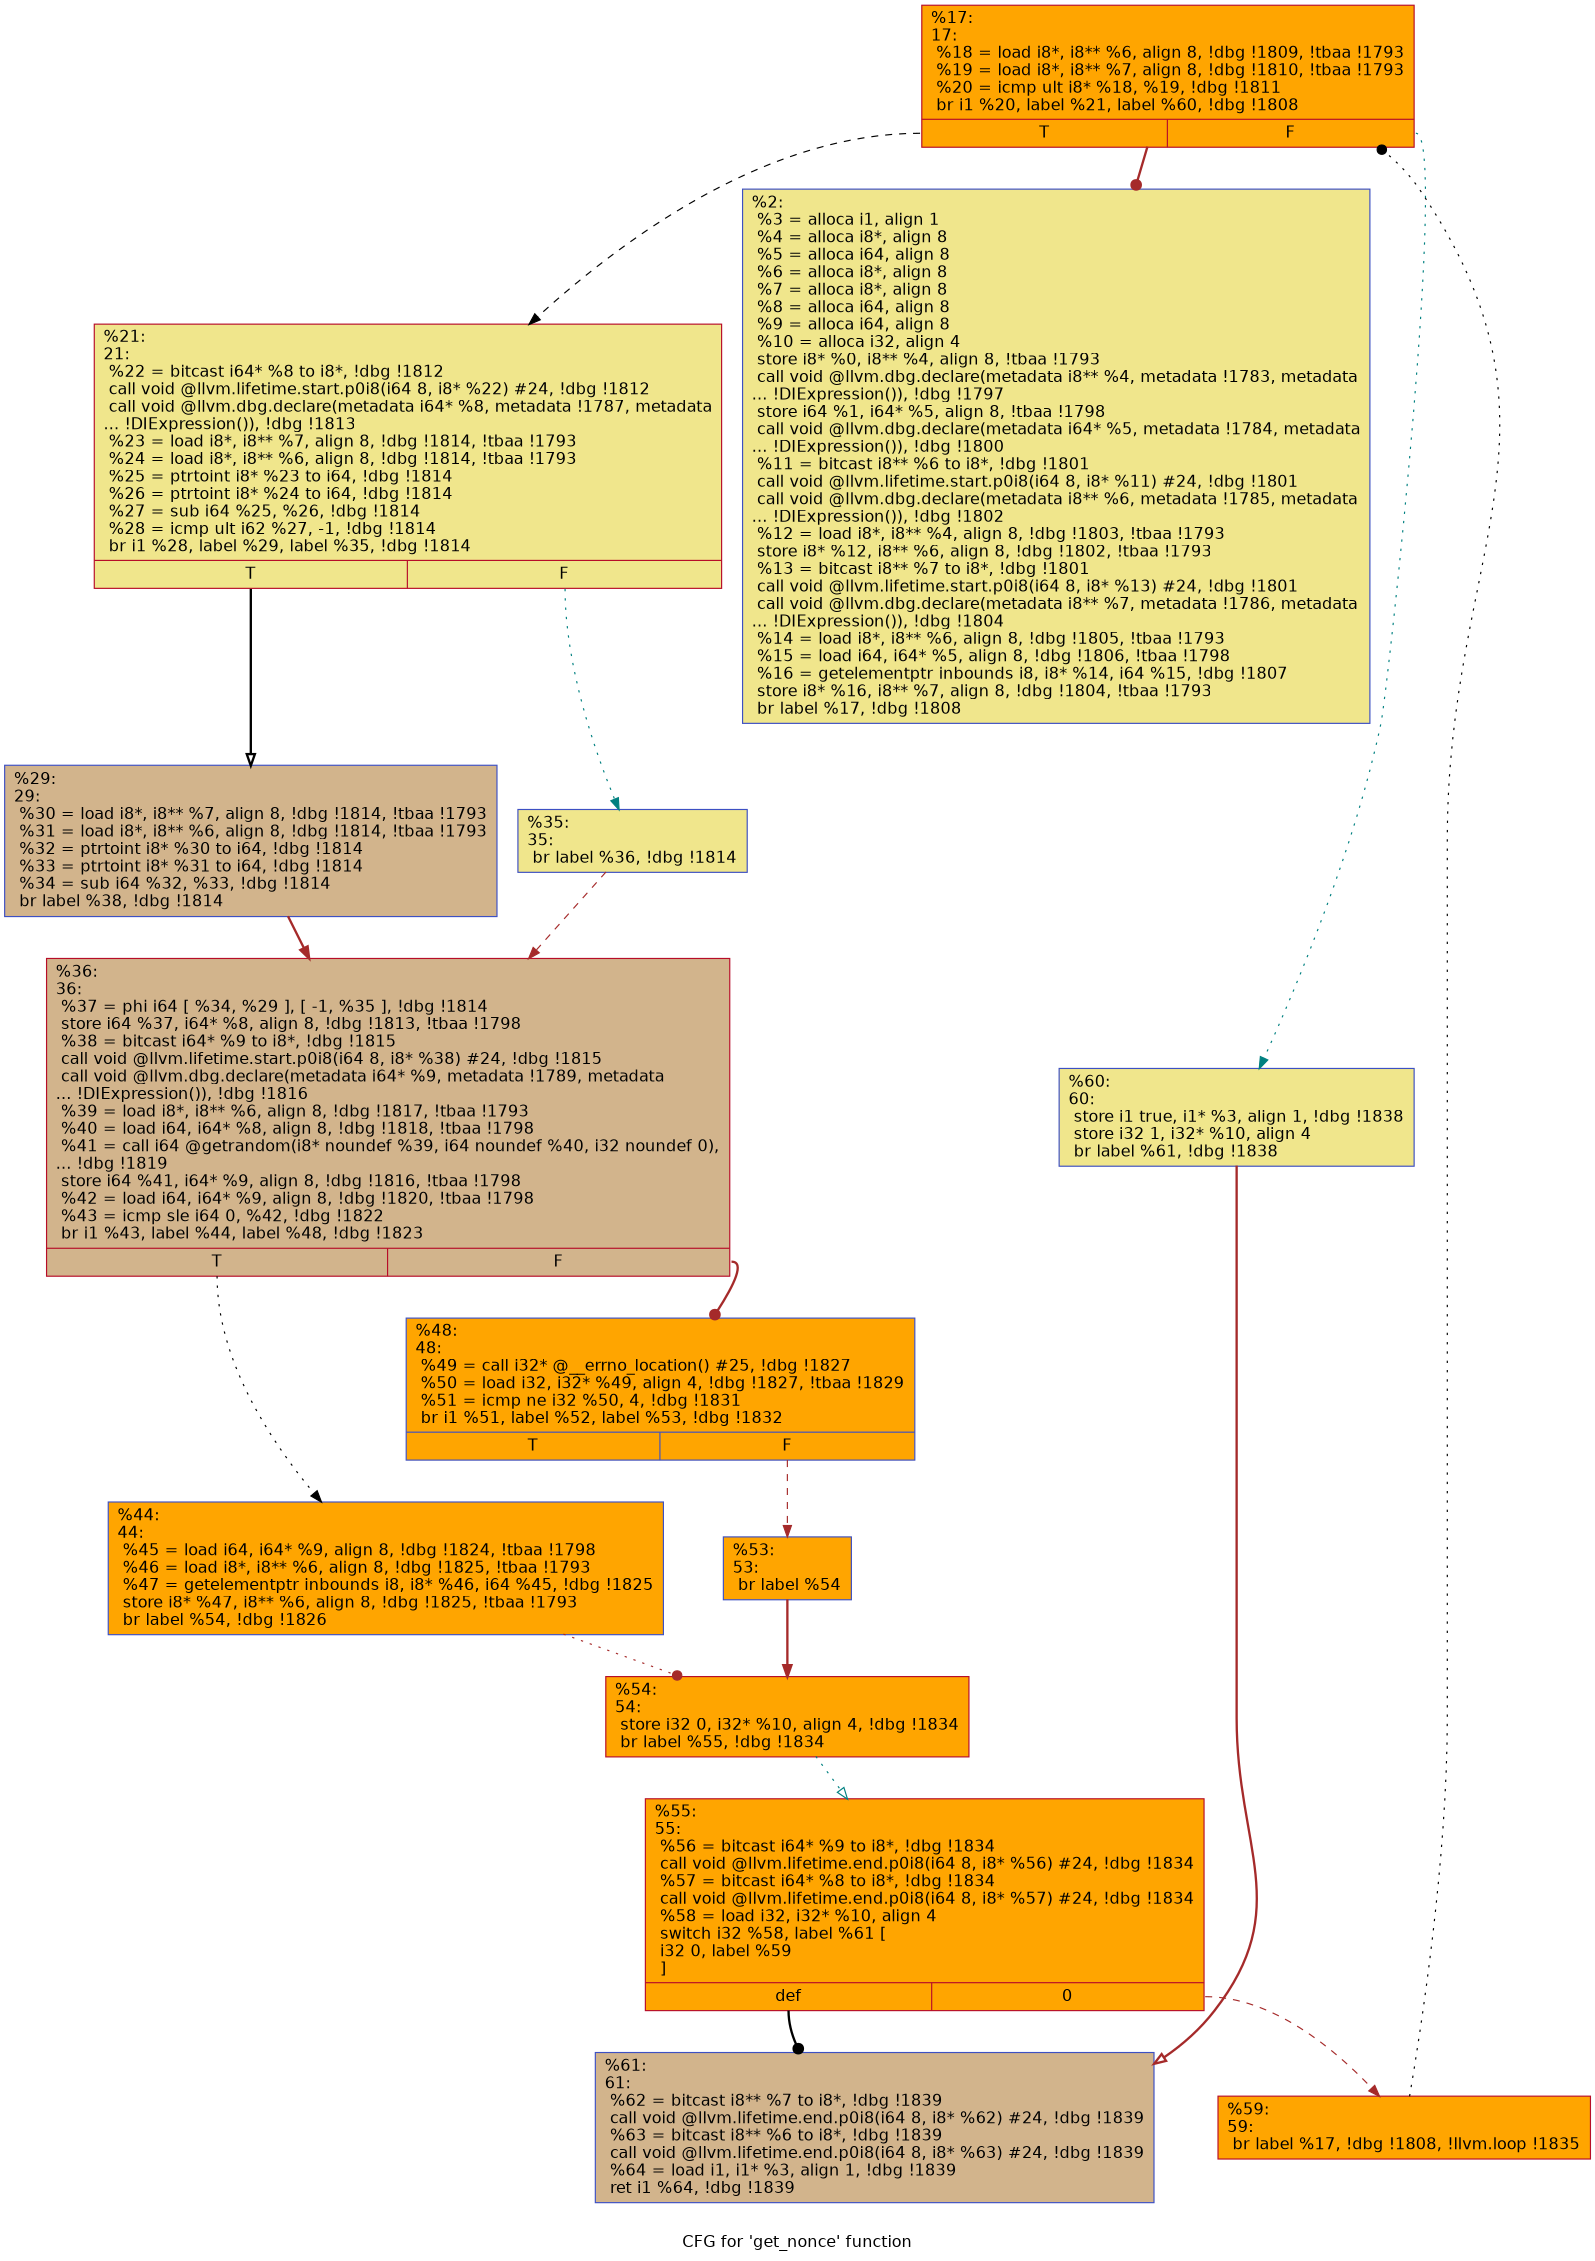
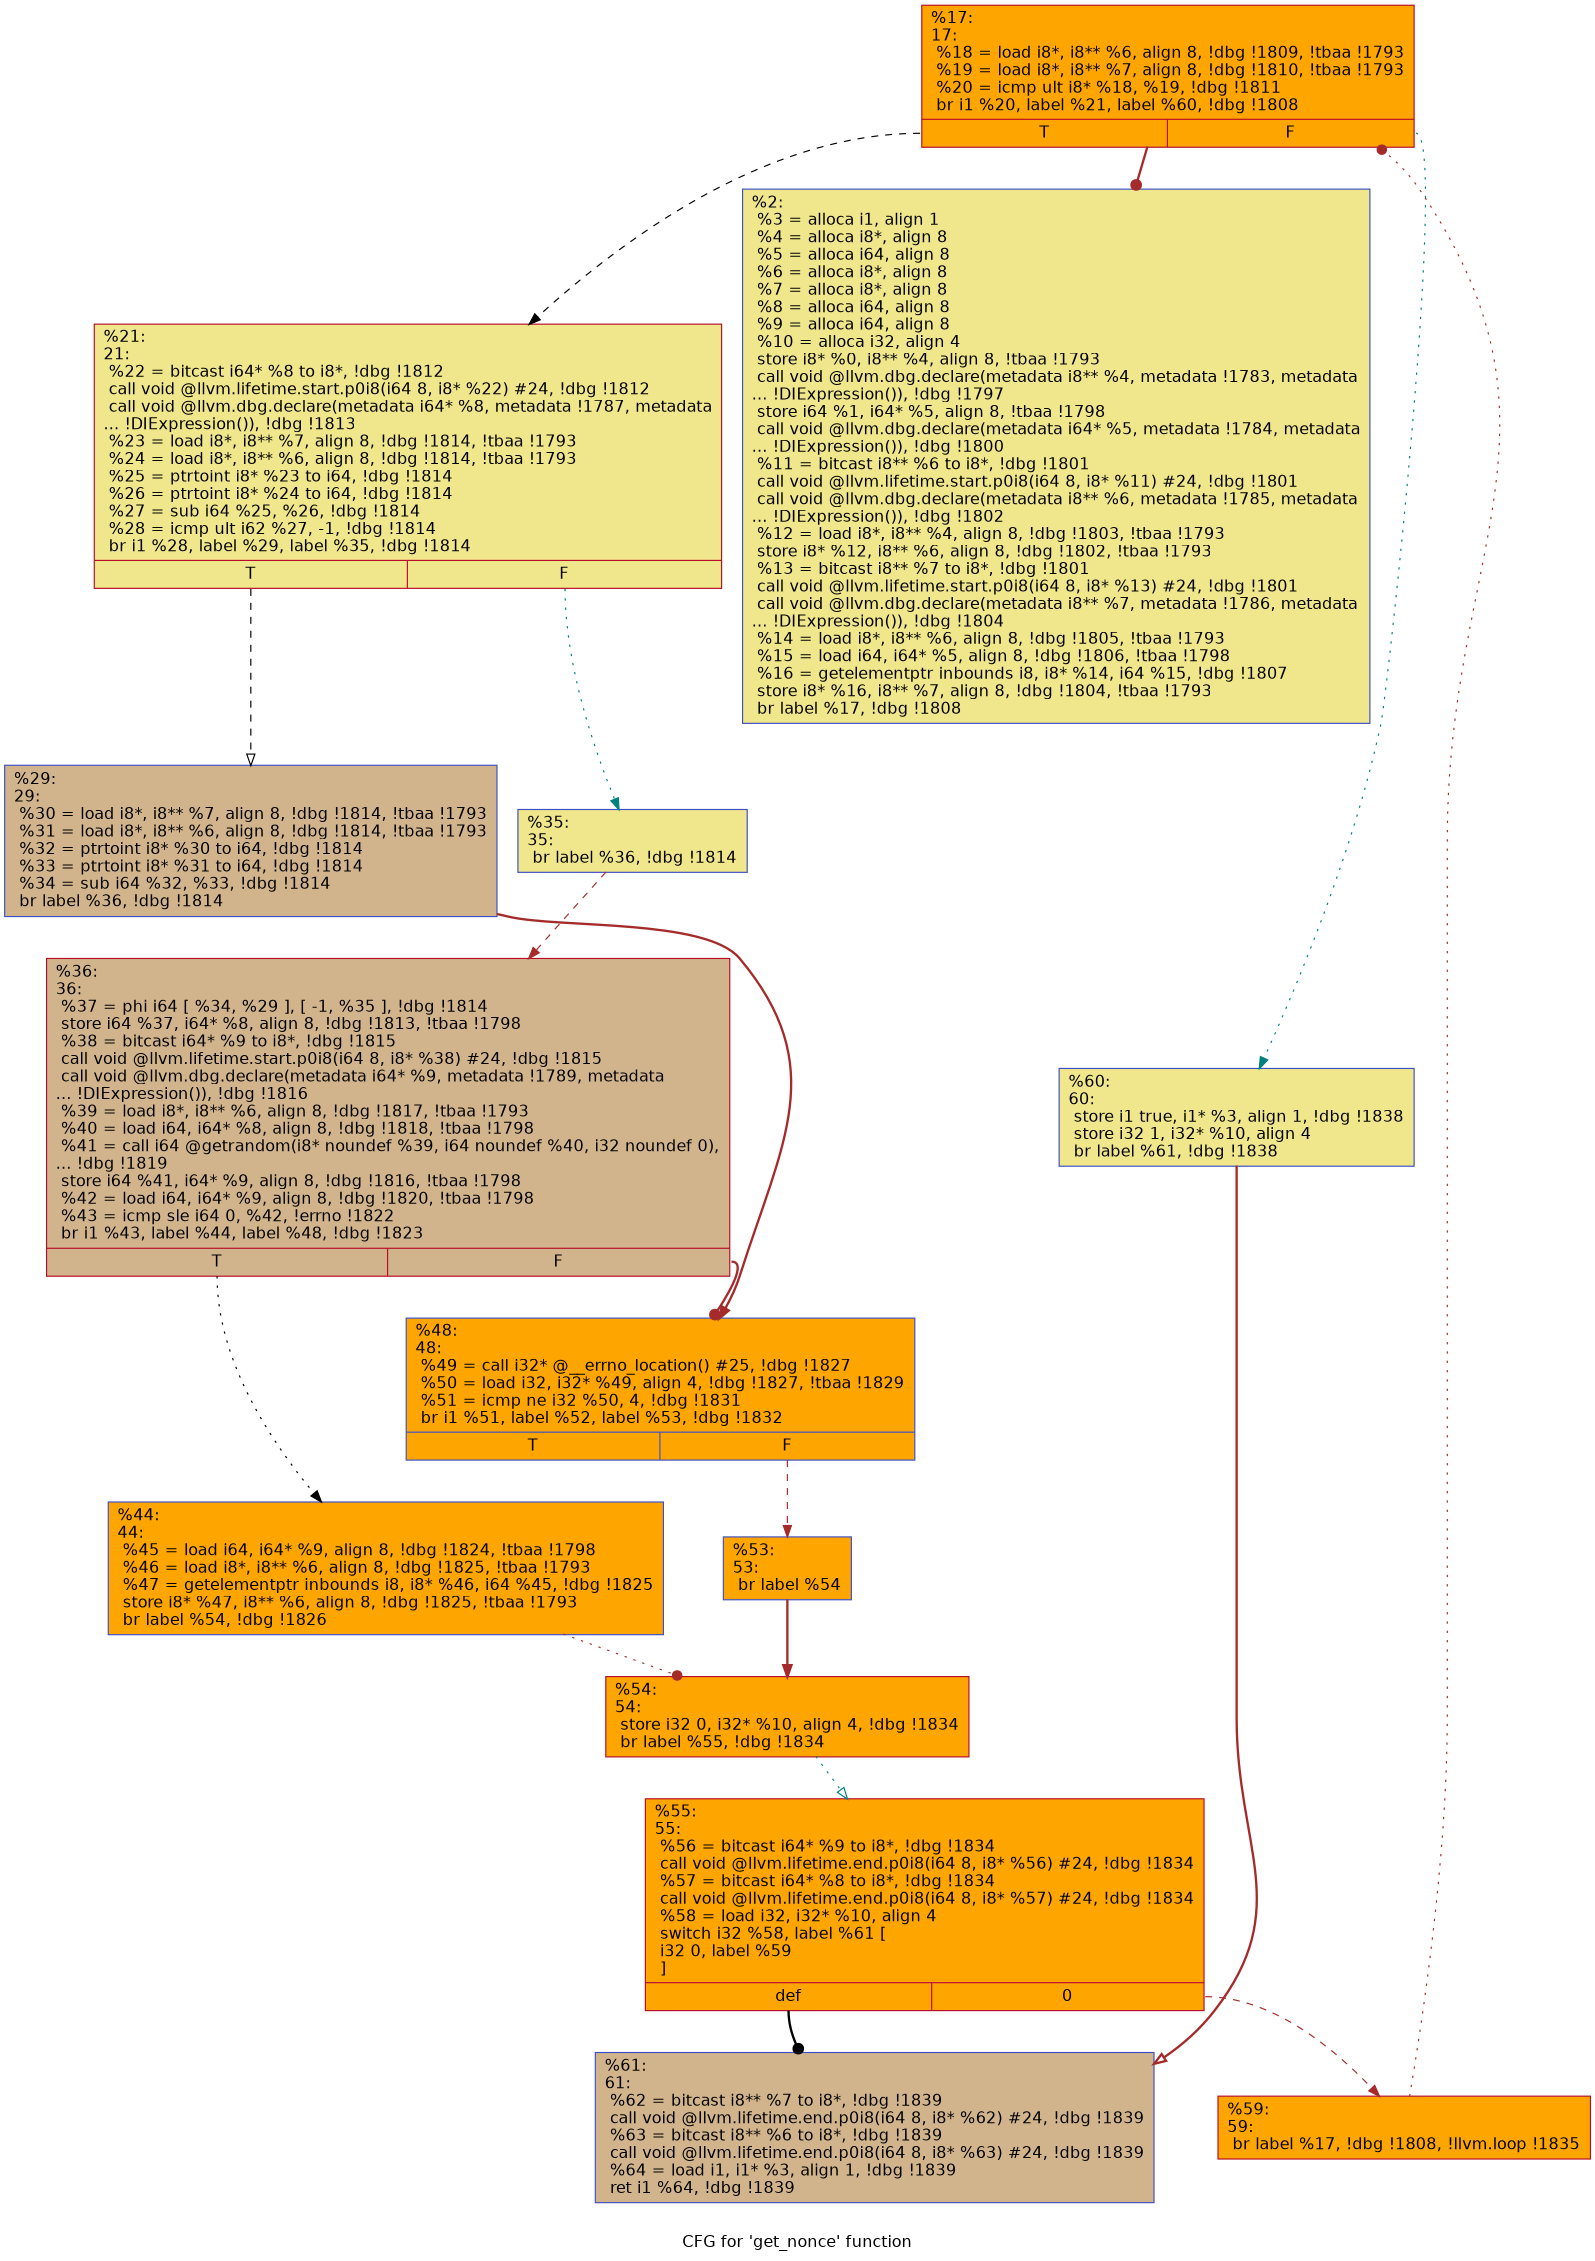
edge "%21:" -> "%29:": style bold -> dashed
node "%29:": text "br label %38, !dbg !1814" -> "br label %36, !dbg !1814"
edge "%29:" -> "%36:": now "%29:" -> "%48:"
edge "%59:" -> "%17:": color black -> brown
node "%36:": text "%43 = icmp sle i64 0, %42, !dbg !1822" -> "%43 = icmp sle i64 0, %42, !errno !1822"
